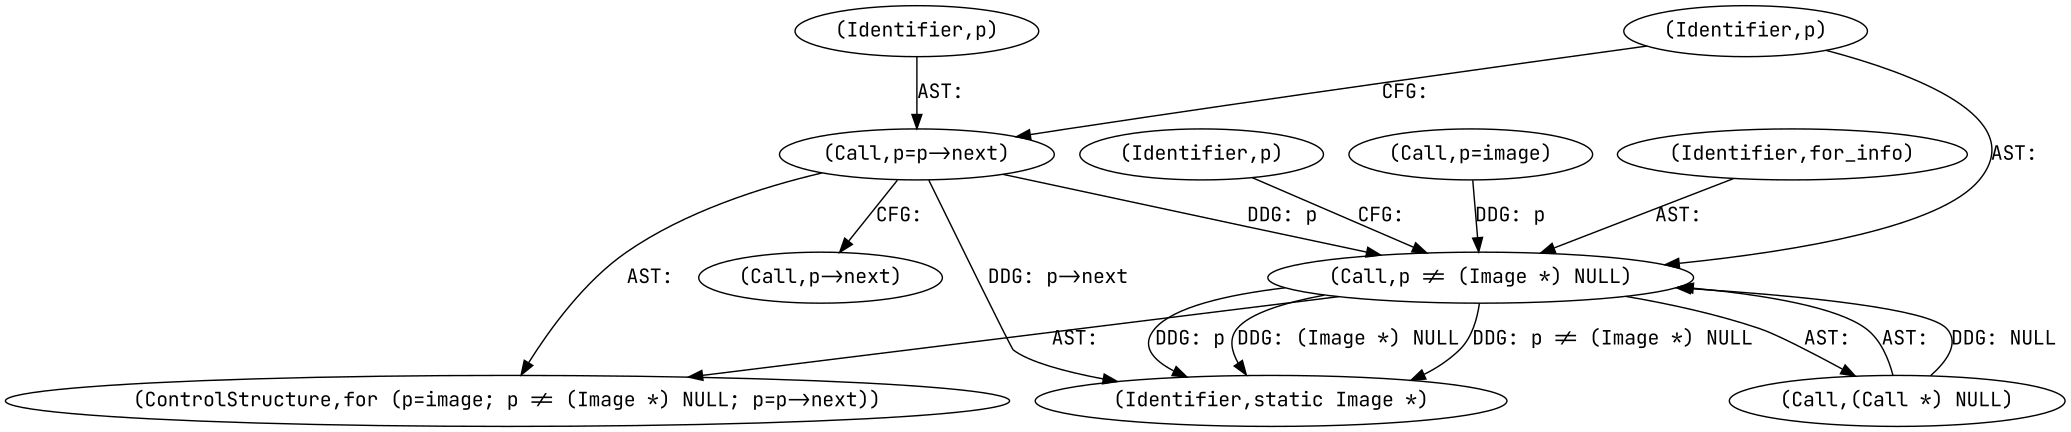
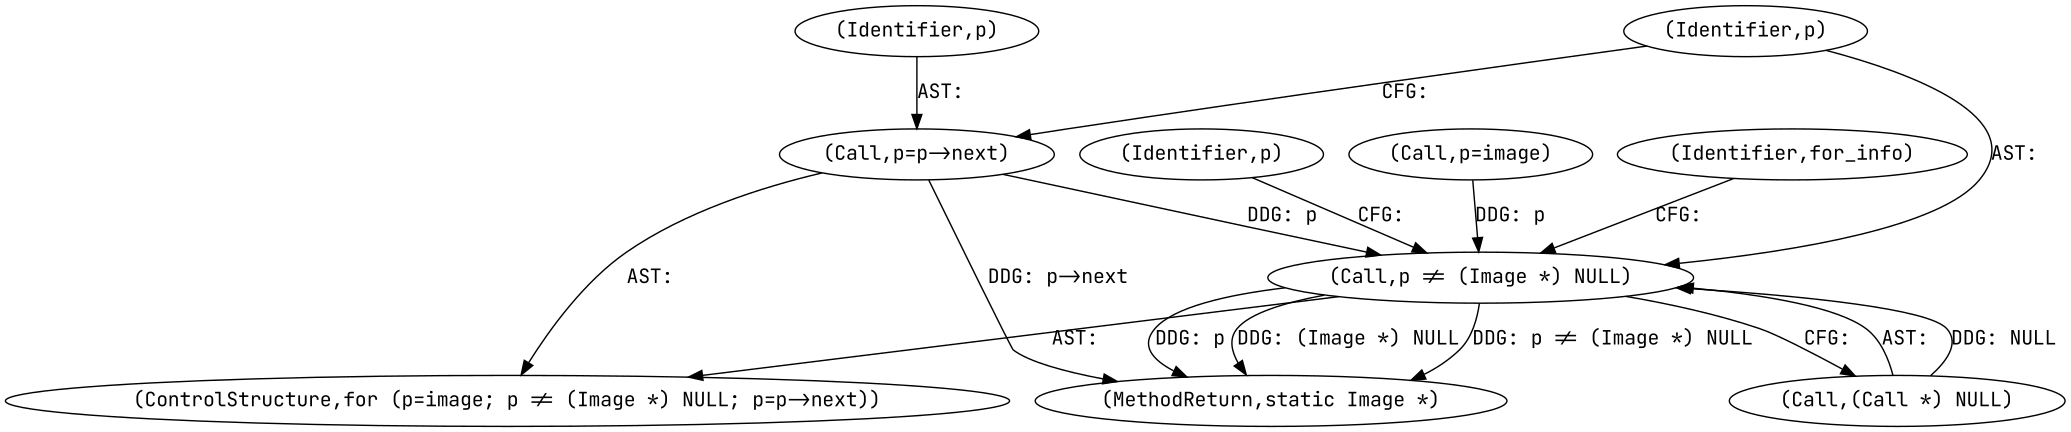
edge "(Identifier,for_info)" -> "(Call,p != (Image *) NULL)": label "AST: " -> "CFG: "
node "(Call,p->next)": removed
edge "(Call,p != (Image *) NULL)" -> "(Call,(Call *) NULL)": label "AST: " -> "CFG: "
node "(Identifier,static Image *)": label "(Identifier,static Image *)" -> "(MethodReturn,static Image *)"
